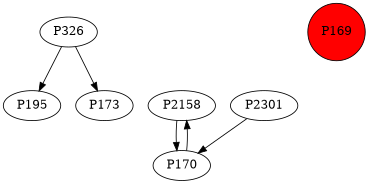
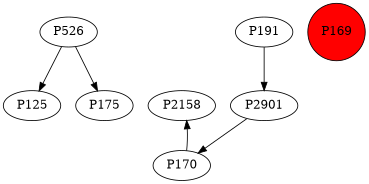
node "P326": label "P326" -> "P526"
node "P191": added
node "P195": label "P195" -> "P125"
node "P173": label "P173" -> "P175"
node "P2301": label "P2301" -> "P2901"
edge "P2158" -> "P170": removed
